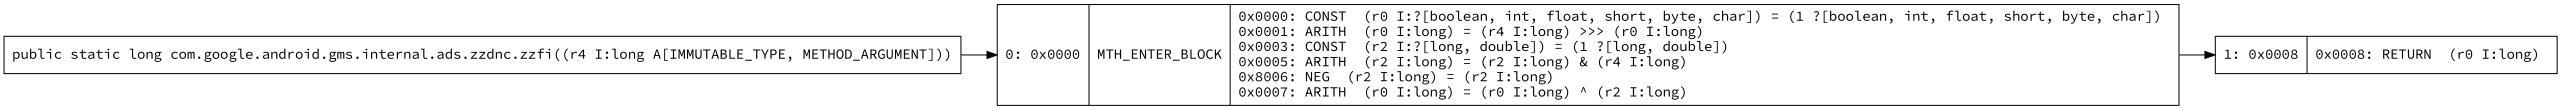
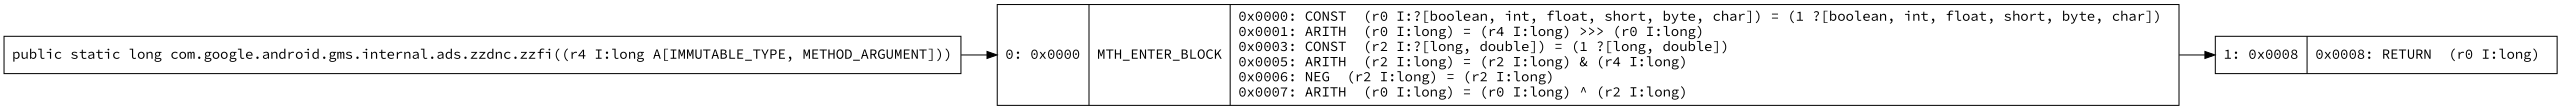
node "0: 0x0000": text "0x8006: NEG  (r2 I:long) = (r2 I:long)" -> "0x0006: NEG  (r2 I:long) = (r2 I:long)"
